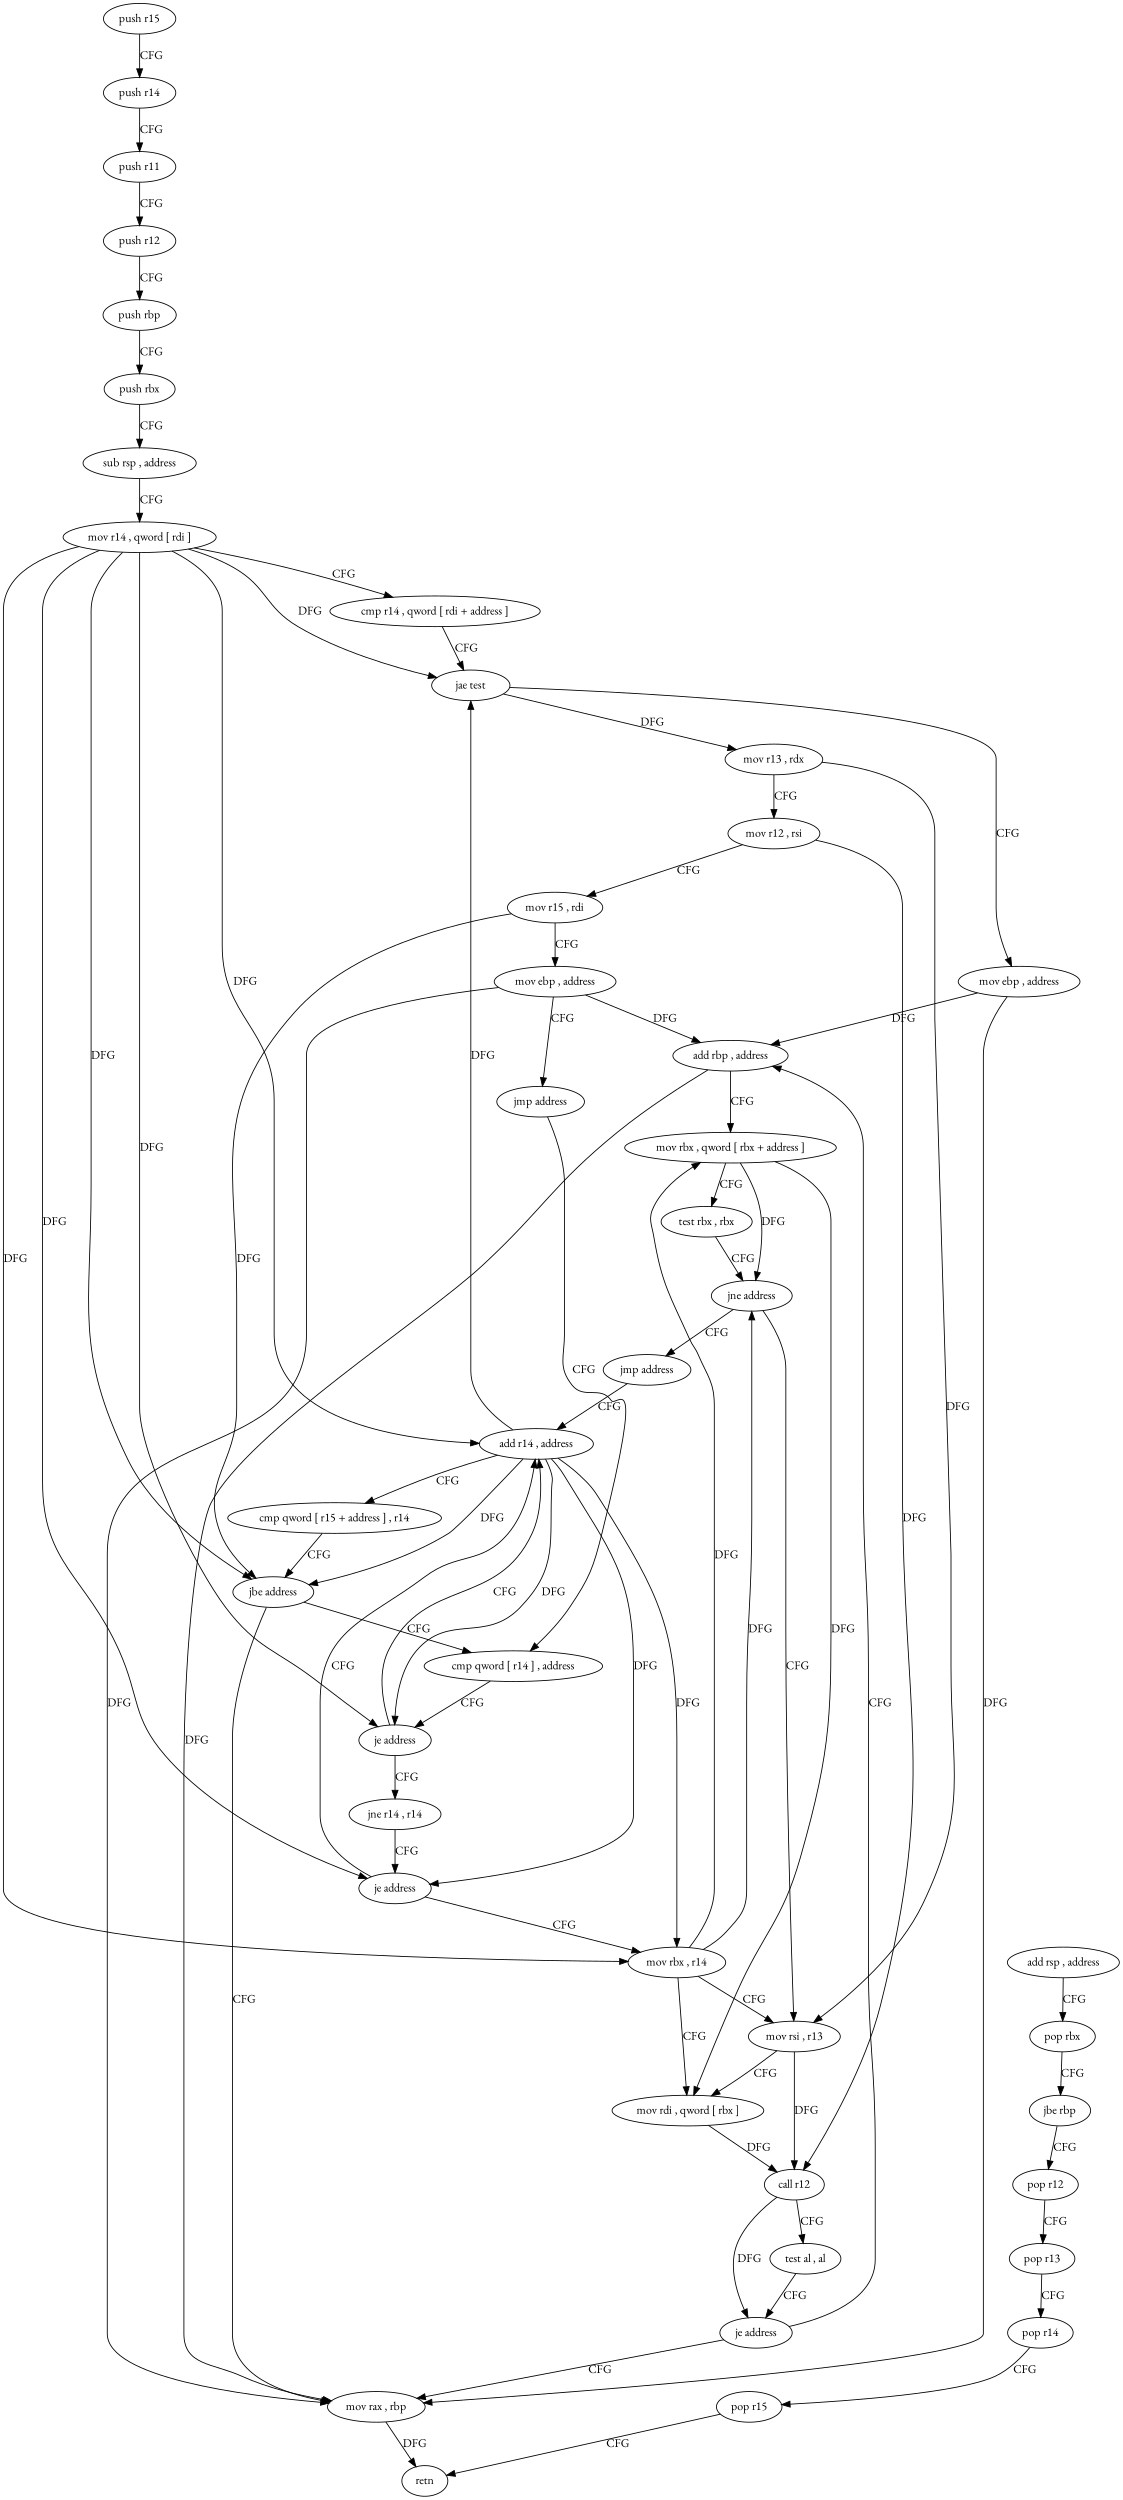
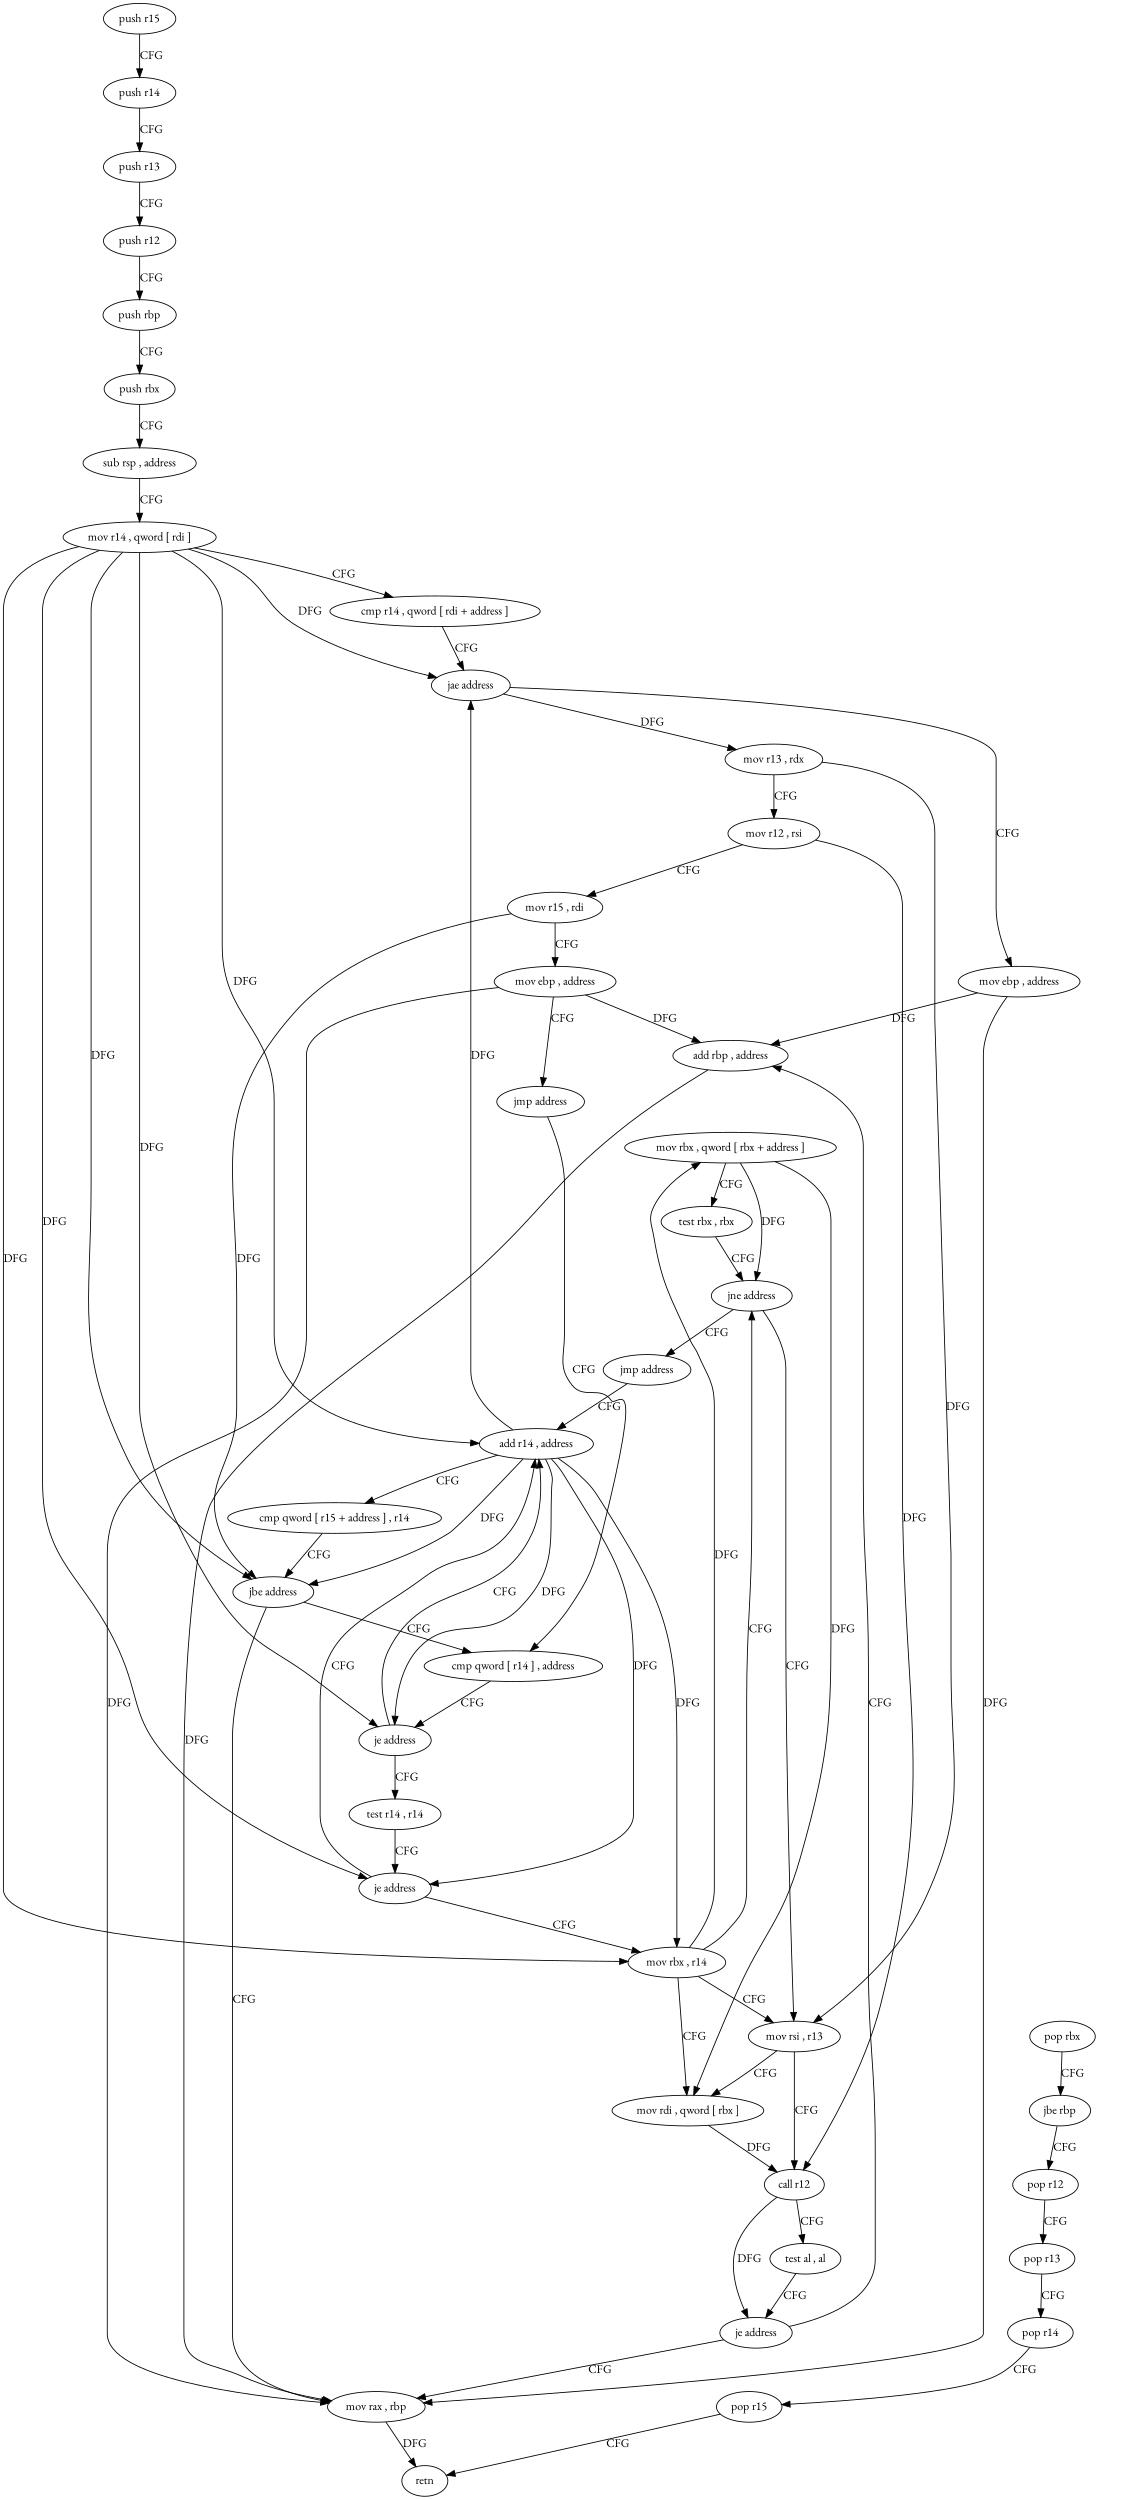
node "push r11": label "push r11" -> "push r13"
node "jae test": label "jae test" -> "jae address"
edge "add rbp , address" -> "mov rbx , qword [ rbx + address ]": removed, label "CFG"
edge "mov rbx , r14" -> "jne address": label "DFG" -> "CFG"
node "jne r14 , r14": label "jne r14 , r14" -> "test r14 , r14"
node "add rsp , address": removed
edge "mov rsi , r13" -> "call r12": label "DFG" -> "CFG"
